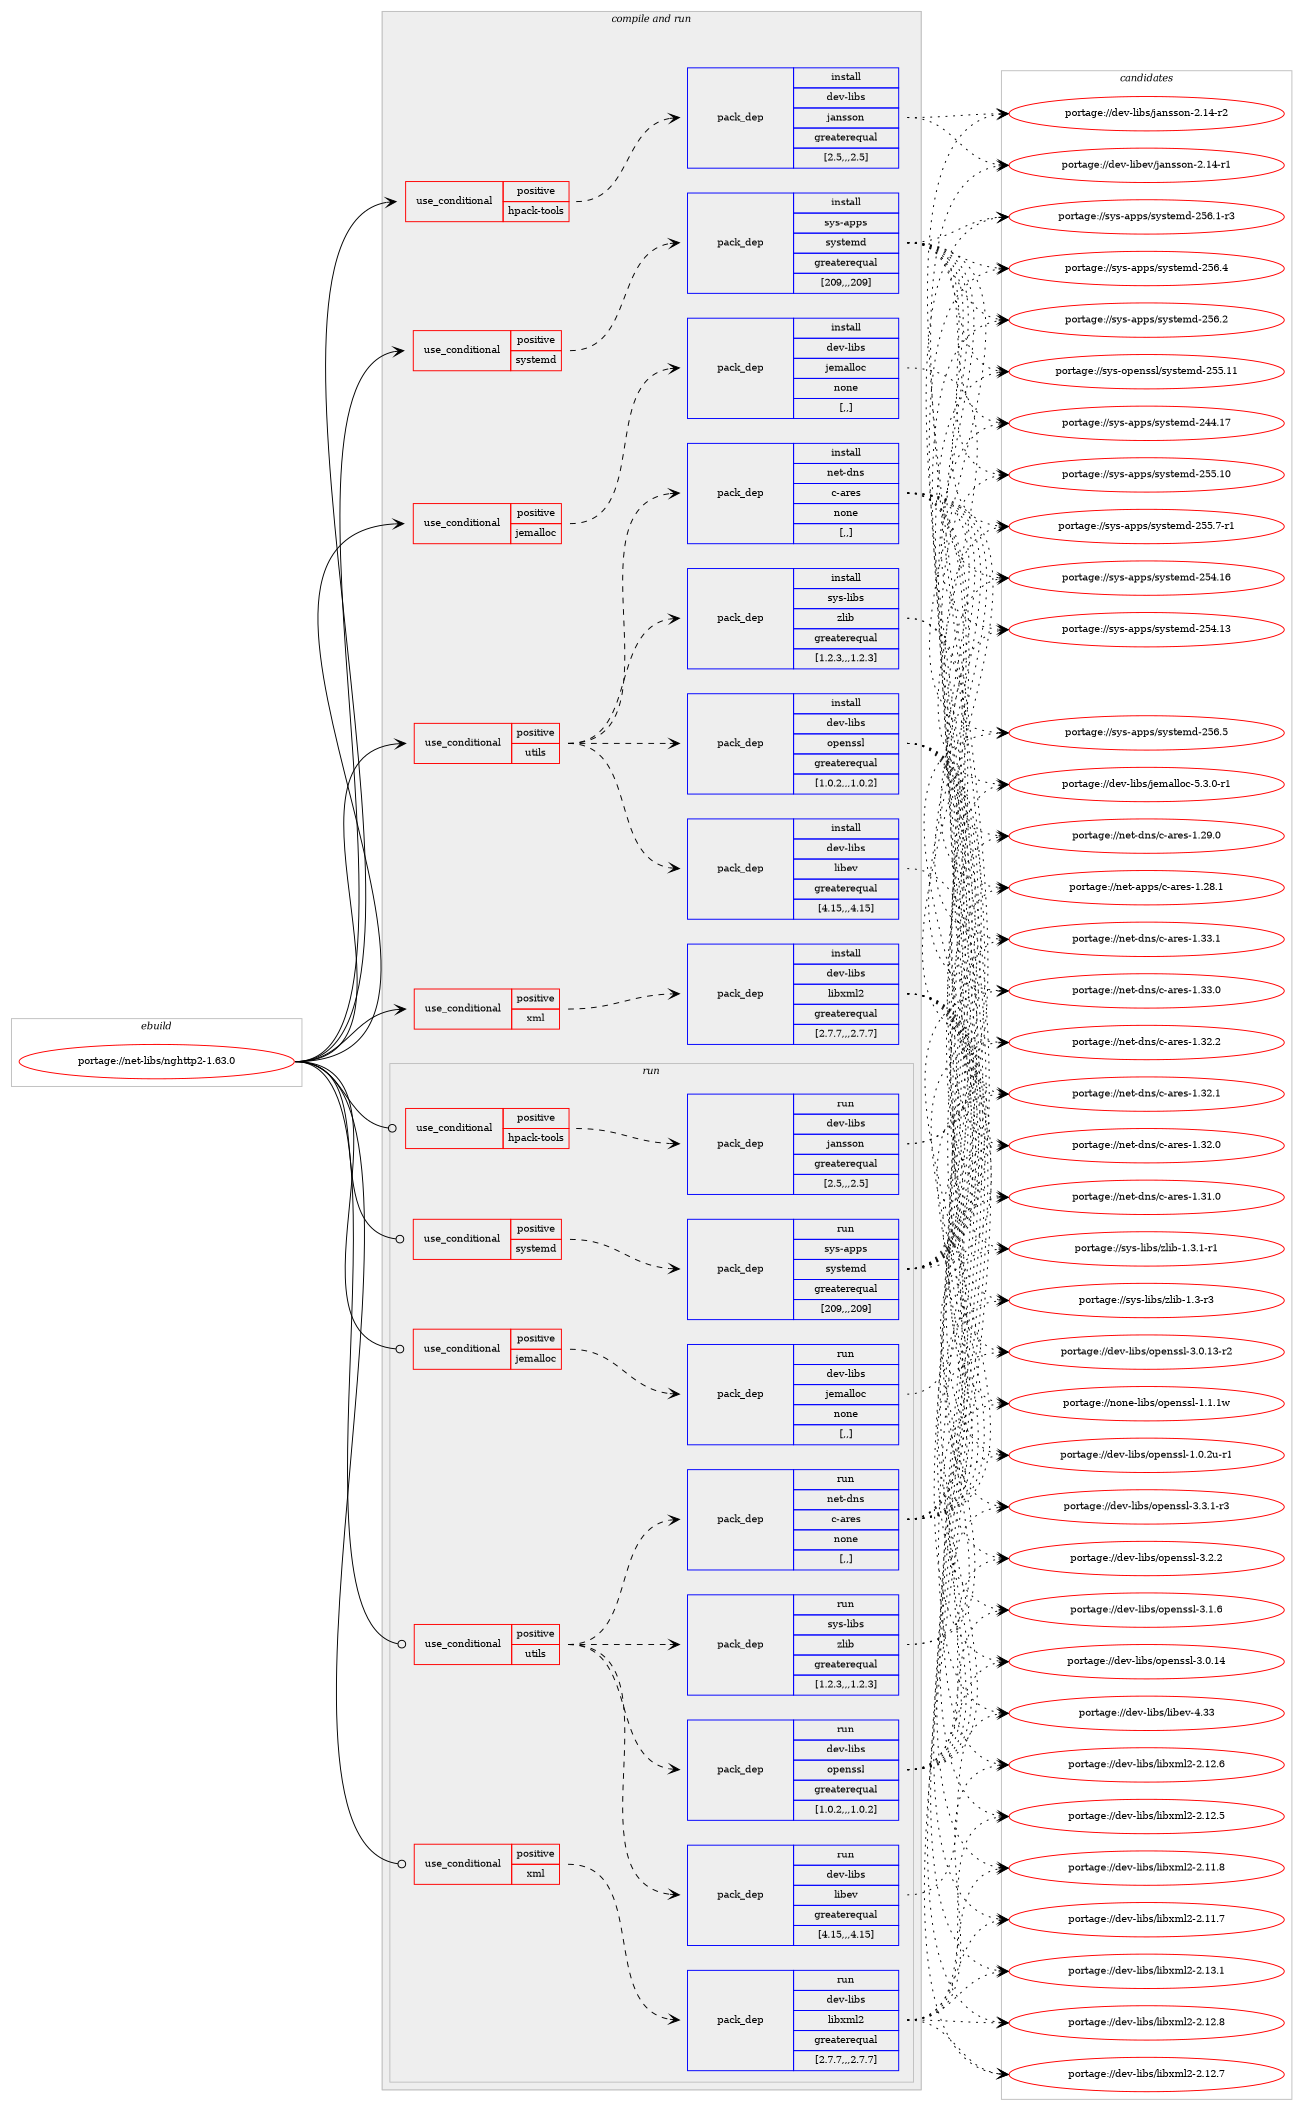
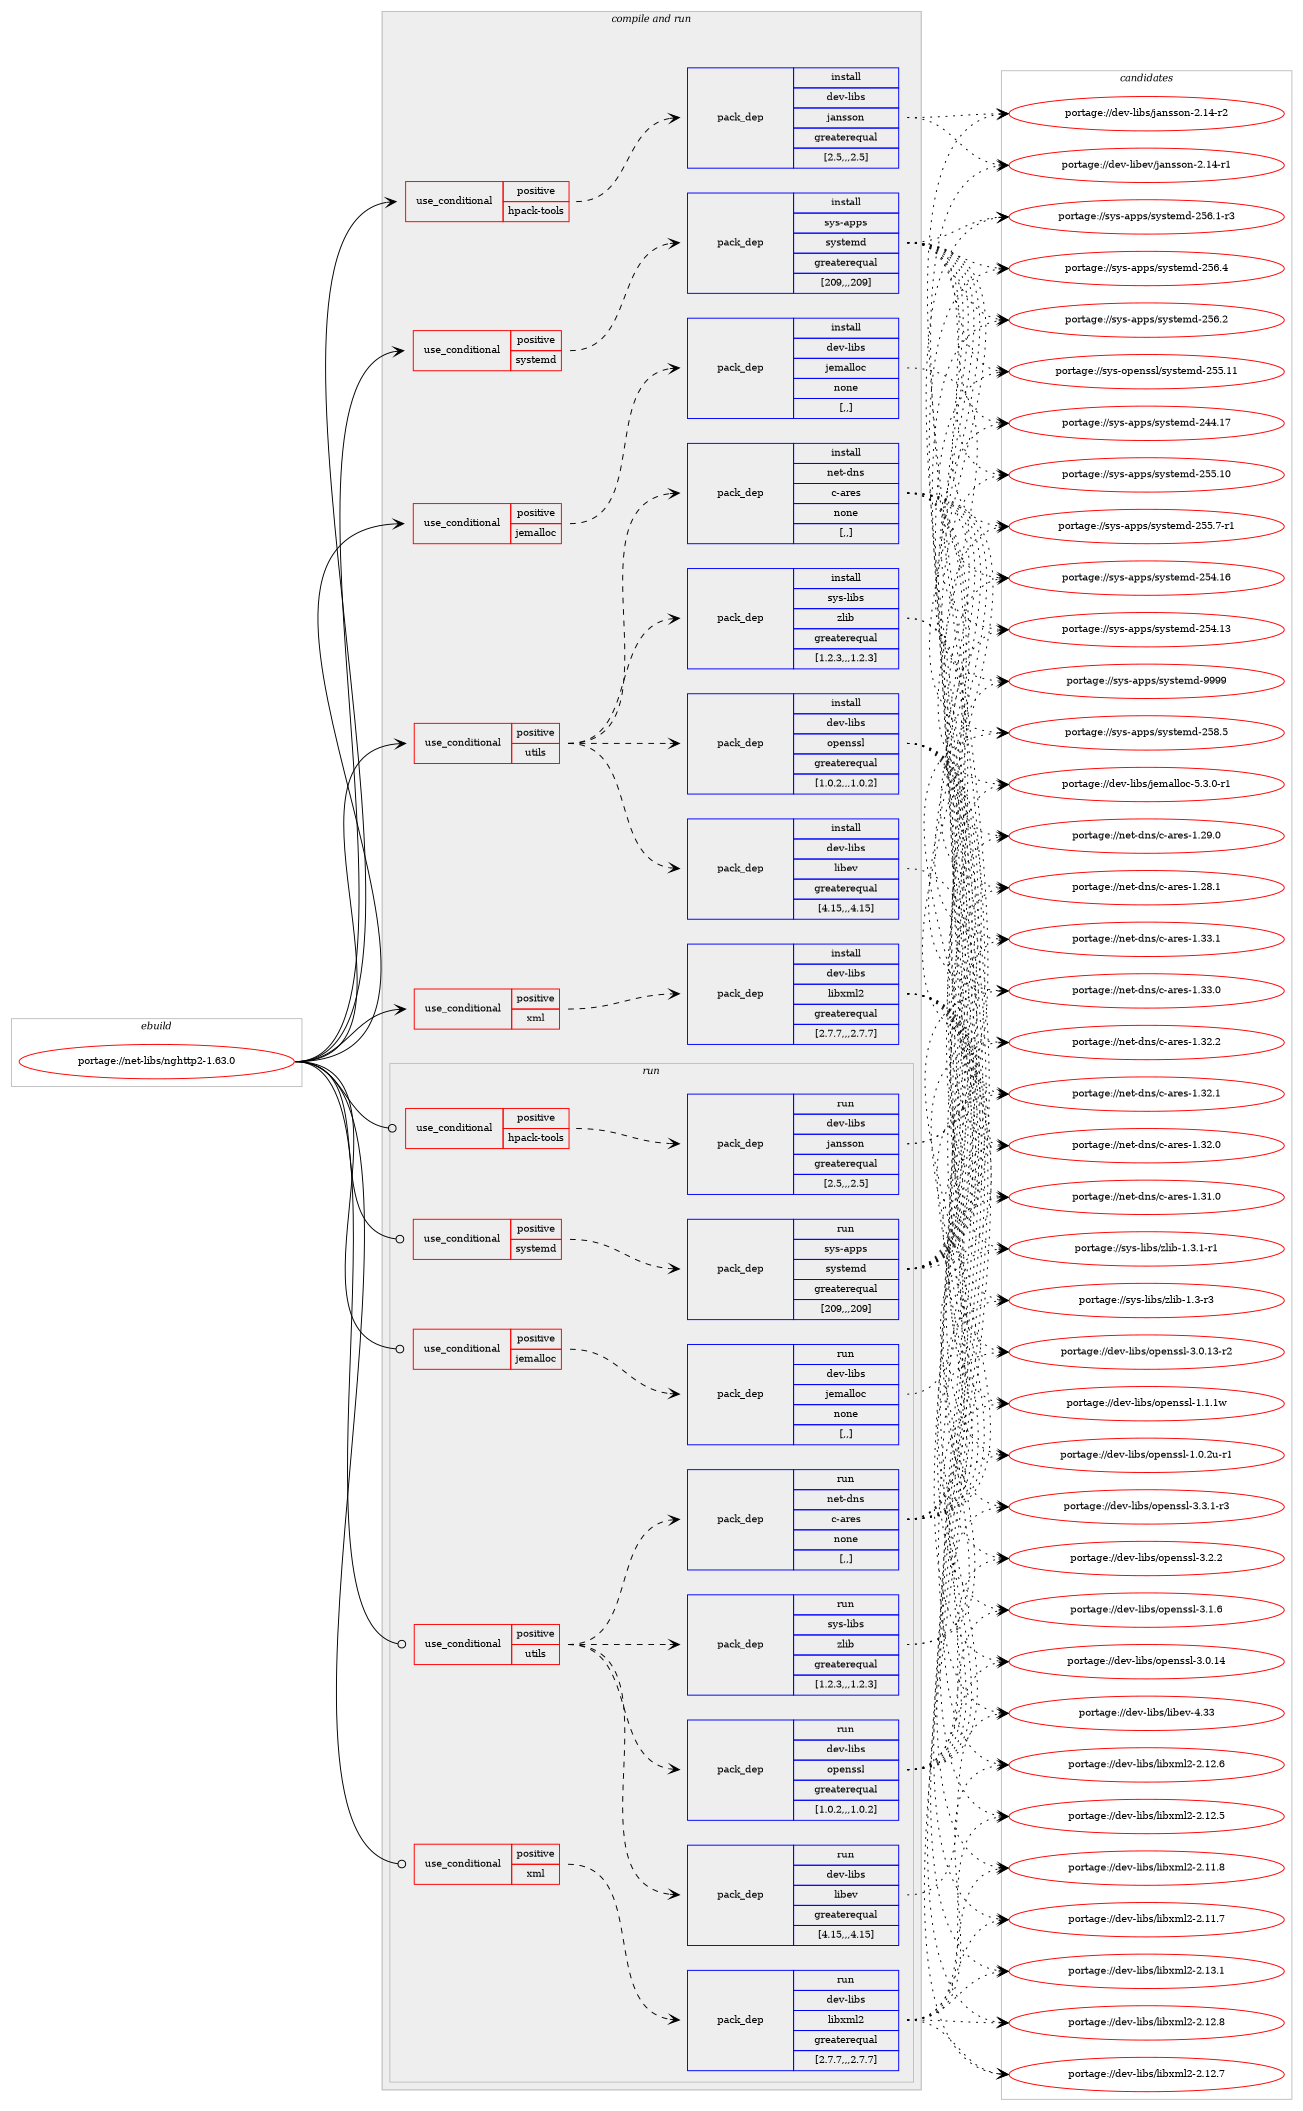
node "portage://sys-apps/systemd-9999": added
node "portage://sys-apps/systemd-256.5": label "portage://sys-apps/systemd-256.5" -> "portage://sys-apps/systemd-258.5"
node "portage://net-apps/c-ares-1.28.1": label "portage://net-apps/c-ares-1.28.1" -> "portage://net-dns/c-ares-1.28.1"
node "portage://none-libs/openssl-1.1.1w": label "portage://none-libs/openssl-1.1.1w" -> "portage://dev-libs/openssl-1.1.1w"
